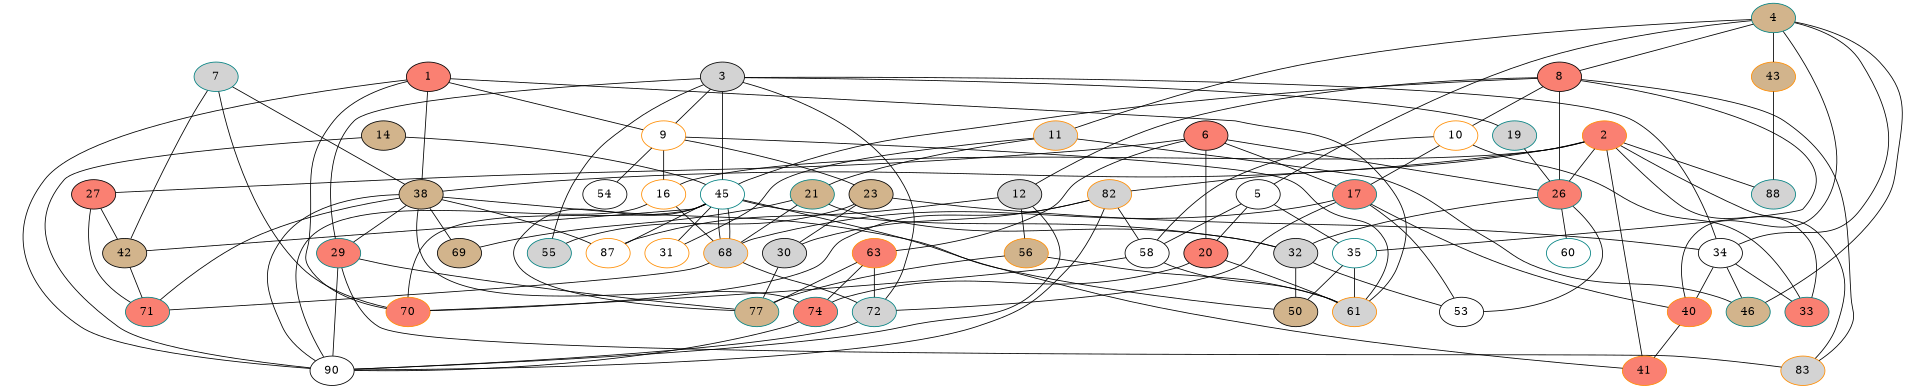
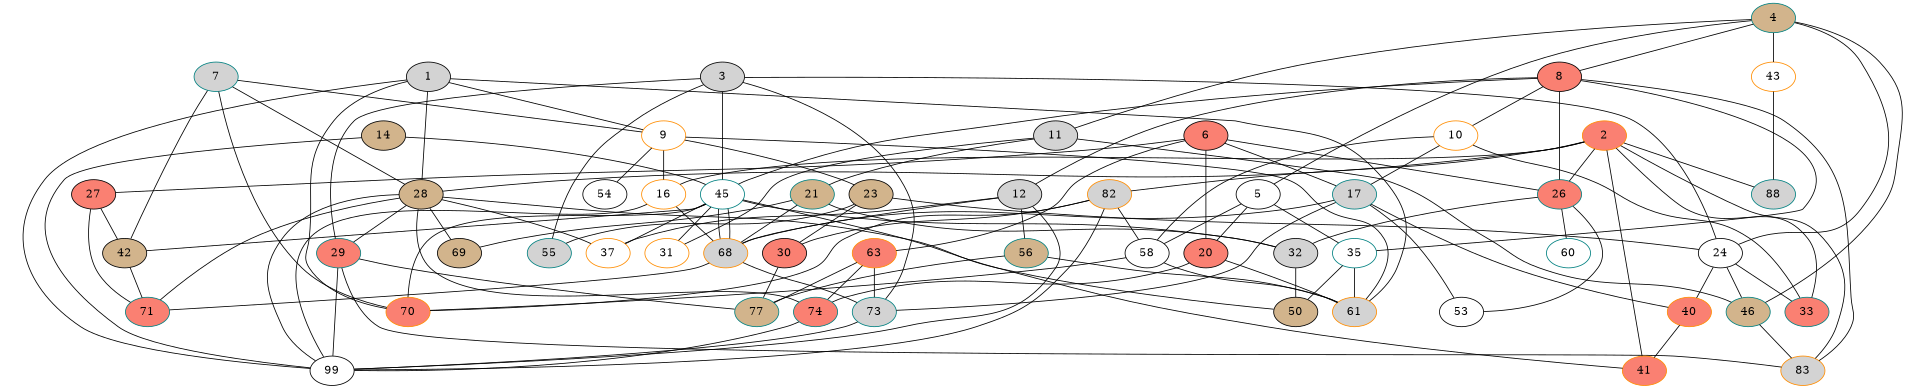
node "1": fillcolor salmon -> lightgrey
node "43": fillcolor tan -> white
edge "3" -- "9": now "7" -- "9"
node "11": color darkorange -> black
node "19": removed
node "38": label "38" -> "28"
node "17": fillcolor salmon -> lightgrey
edge "4" -- "40": removed
edge "12" -- "68": added
node "87": label "87" -> "37"
node "30": fillcolor lightgrey -> salmon
node "56": color darkorange -> teal
node "34": label "34" -> "24"
edge "45" -- "77": removed
edge "32" -- "53": removed
node "72": label "72" -> "73"
edge "46" -- "83": added
node "90": label "90" -> "99"
